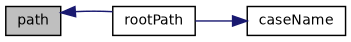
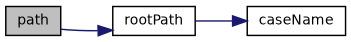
edge "rootPath" -> "path": reversed
